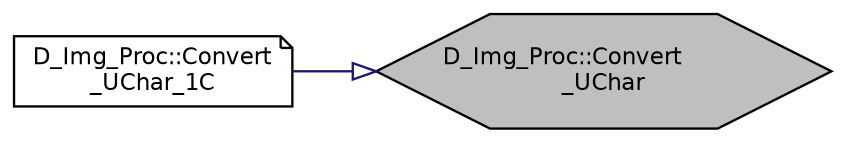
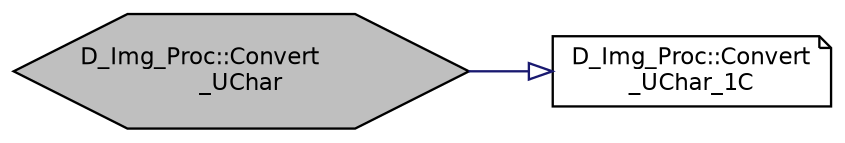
edge "D_Img_Proc::Convert _UChar_1C" -> "D_Img_Proc::Convert _UChar": reversed
